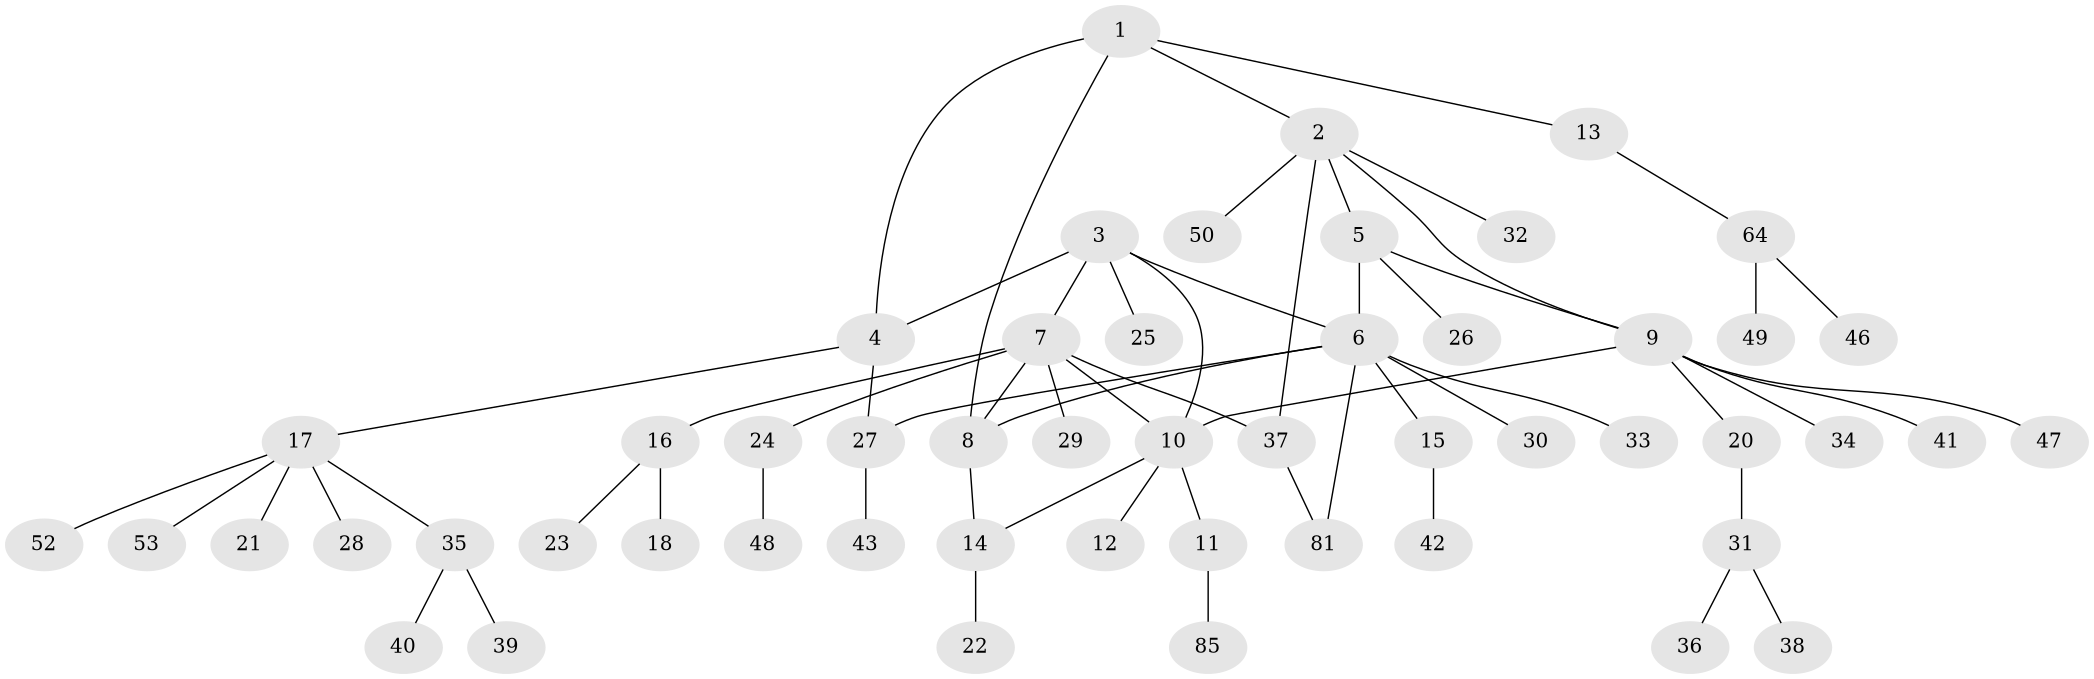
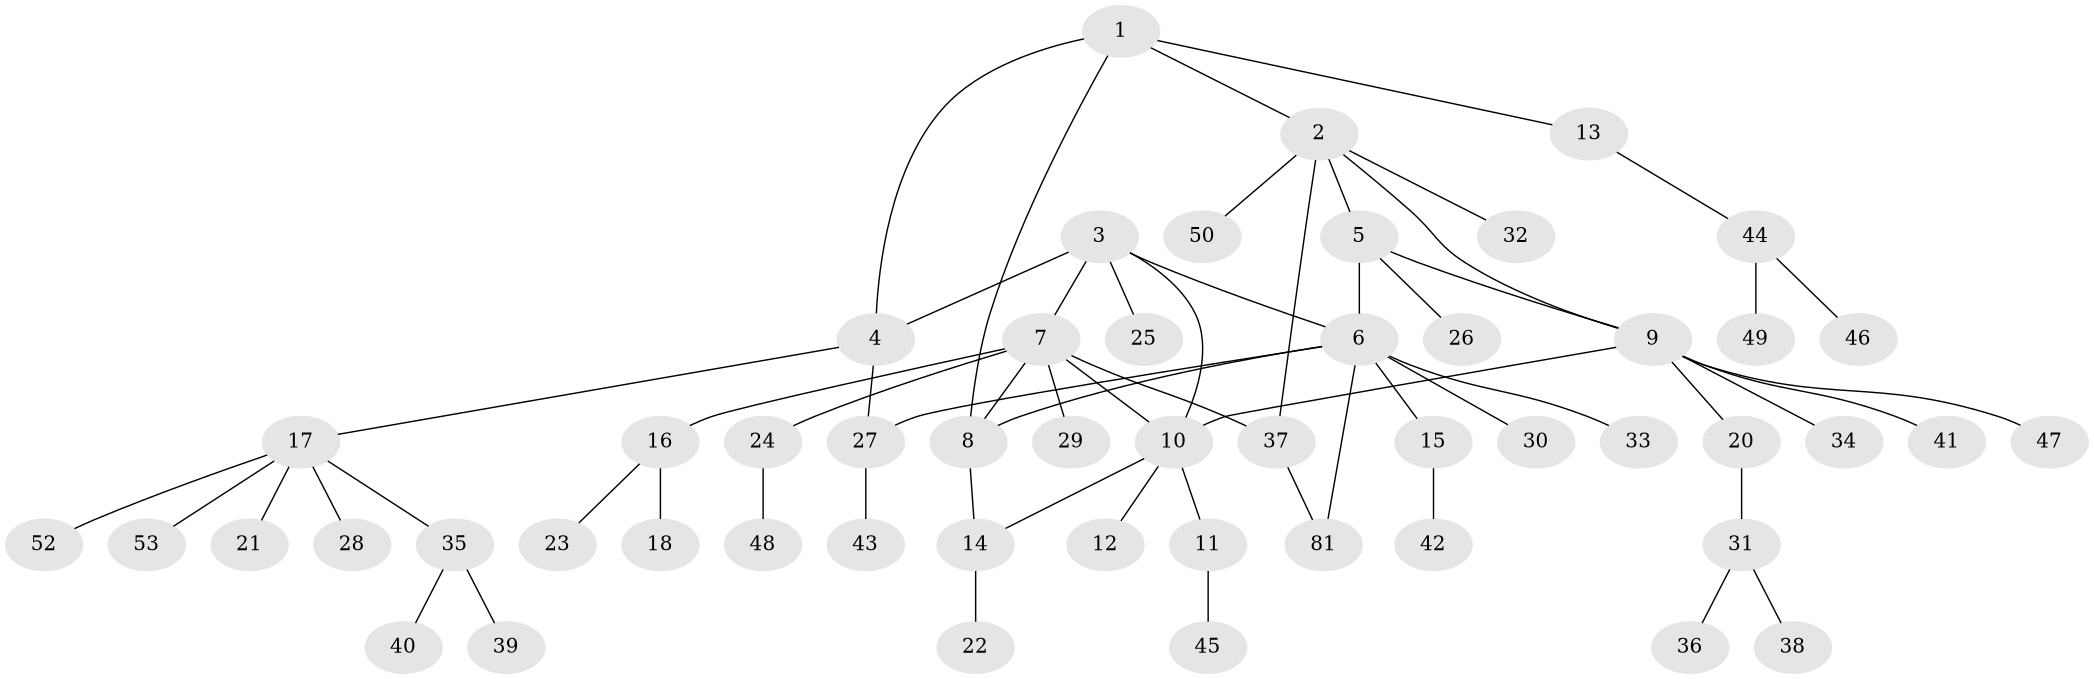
node "64": label "64" -> "44"
node "85": label "85" -> "45"
